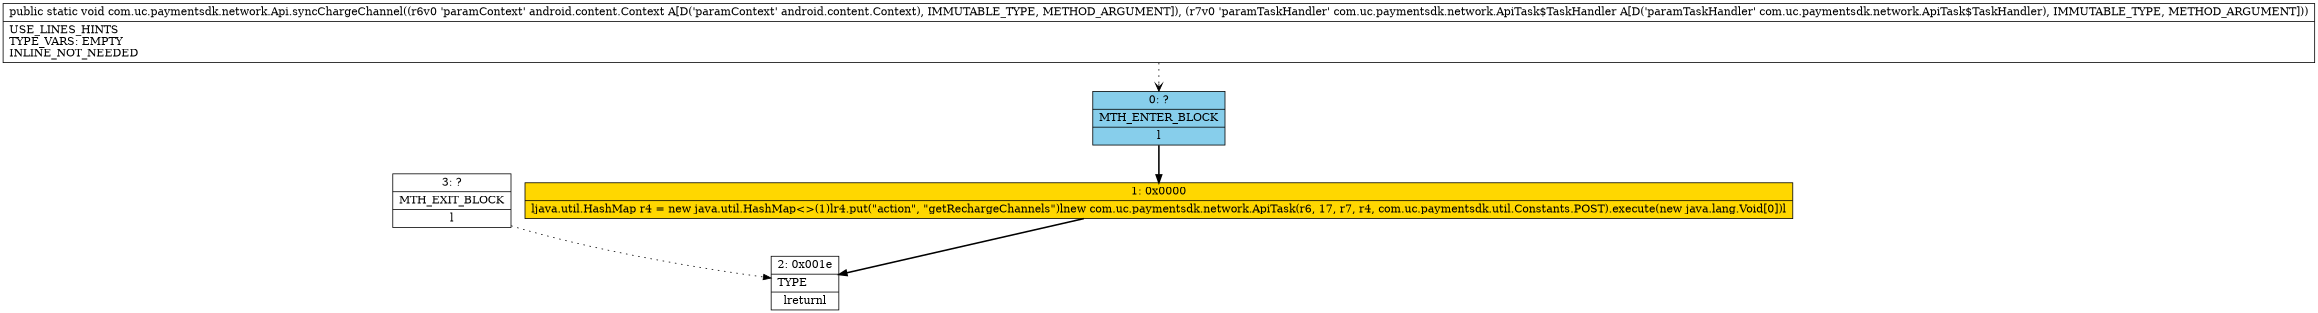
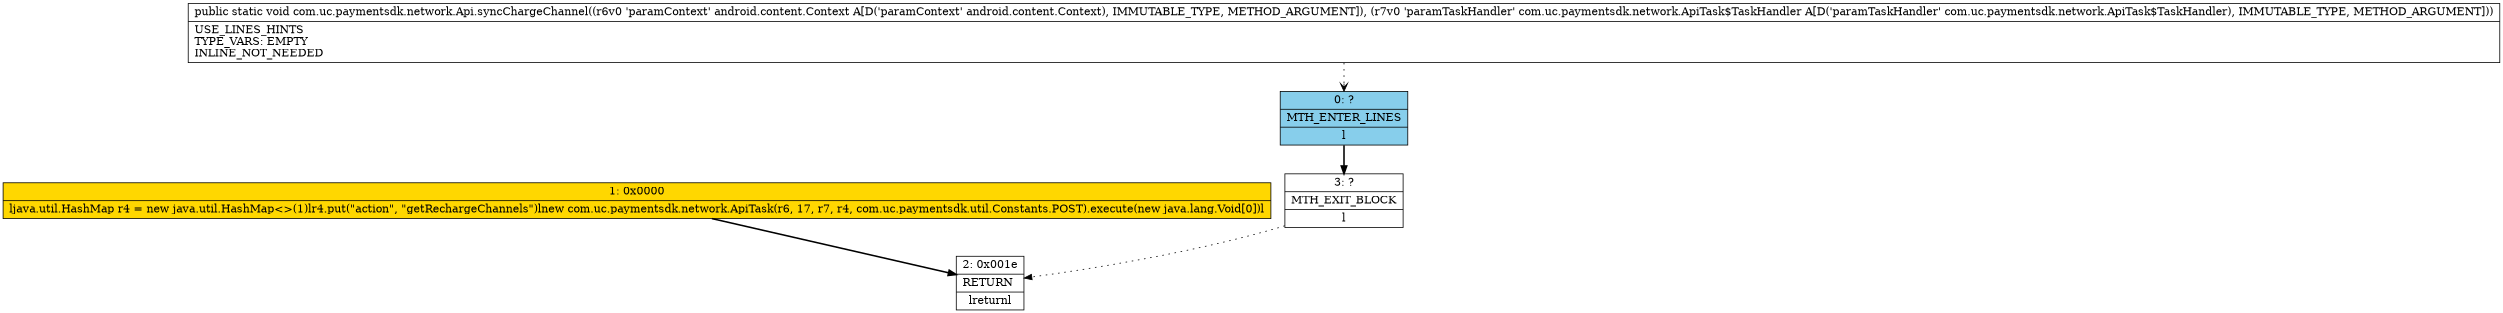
node "0: ?": text "MTH_ENTER_BLOCK" -> "MTH_ENTER_LINES"
edge "0: ?" -> "1: 0x0000": now "0: ?" -> "3: ?"
node "2: 0x001e": text "TYPE" -> "RETURN"
